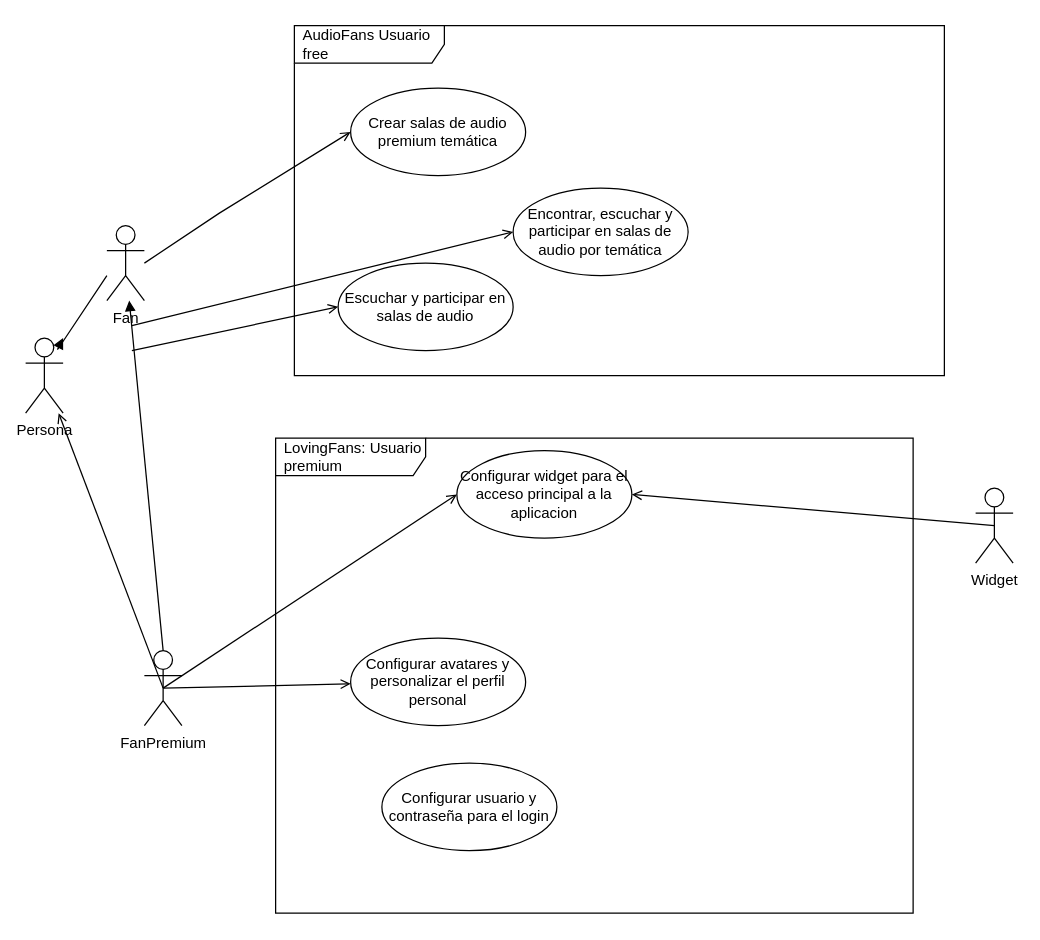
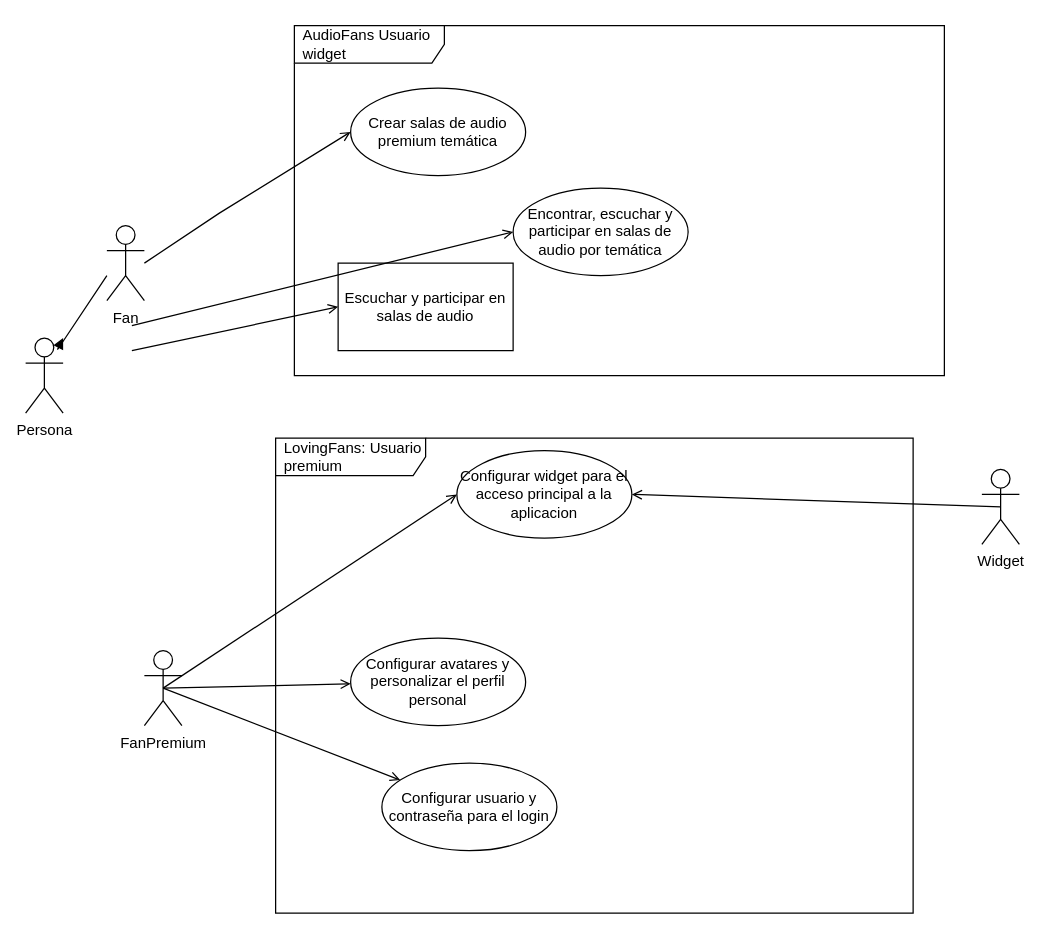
node "AudioFans Usuario free": label "AudioFans Usuario free" -> "AudioFans Usuario widget"
node "Escuchar y participar en salas de audio": shape ellipse -> rectangle
edge "FanPremium" -> "Fan": removed
node "Widget": moved (994, 526) -> (1001, 507)
edge "FanPremium" -> "Persona": now "FanPremium" -> "Configurar usuario y contraseña para el login"
